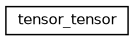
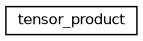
node "tensor_tensor": label "tensor_tensor" -> "tensor_product"
